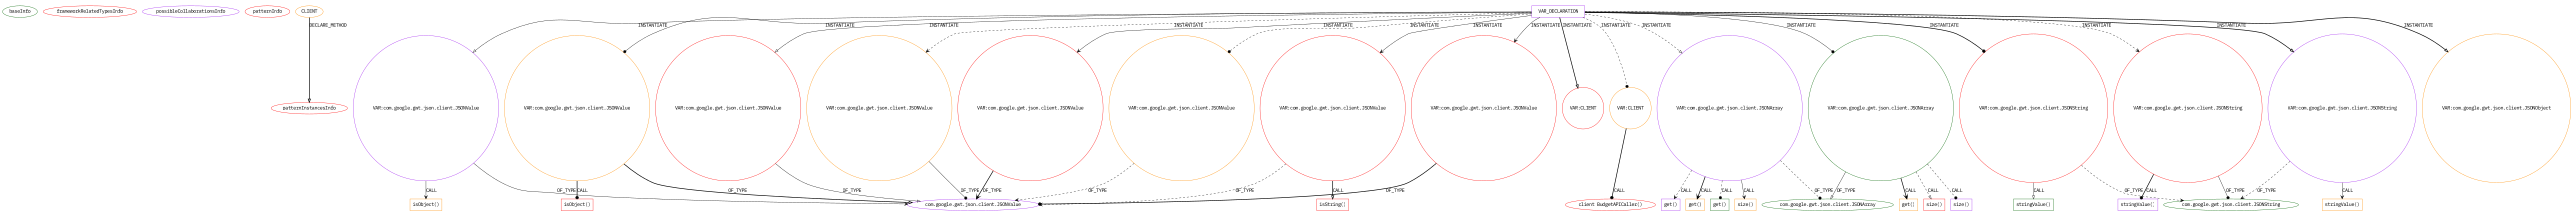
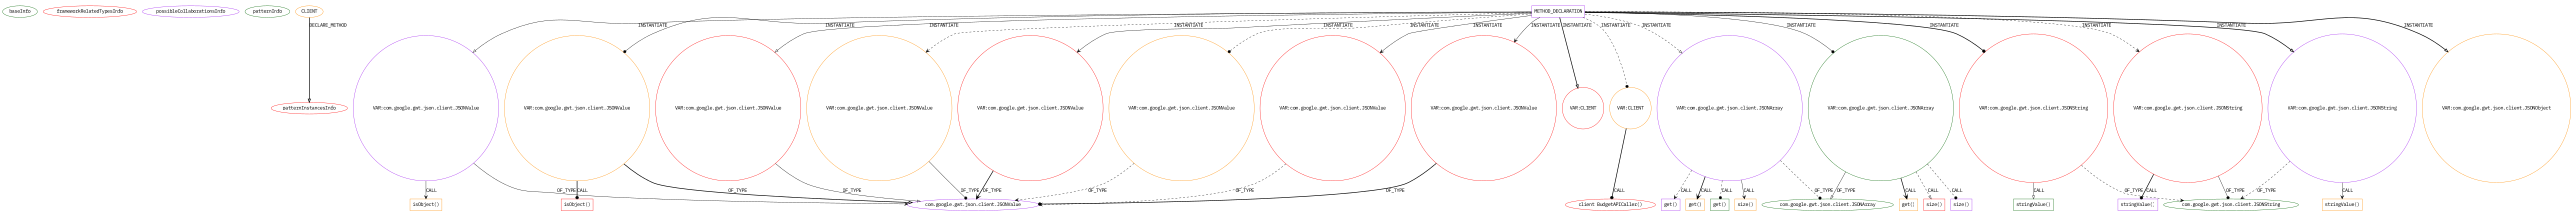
node "patternInfo": color red -> darkgreen
node "VAR_DECLARATION": label "VAR_DECLARATION" -> "METHOD_DECLARATION"
node "isString()": removed
